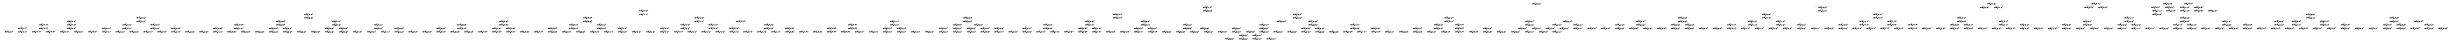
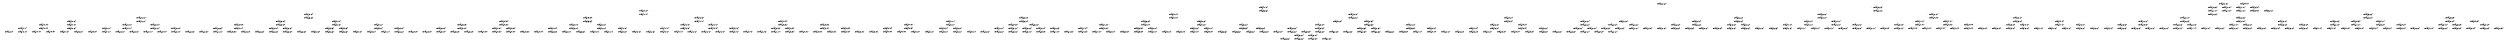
node "Node{data=[4983, 4983]}": added
